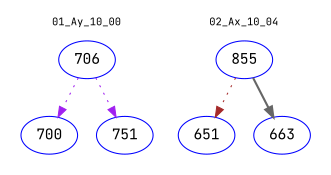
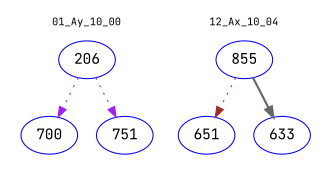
cluster "02_Ax_10_04": label "02_Ax_10_04" -> "12_Ax_10_04"
node "706": label "706" -> "206"
node "663": label "663" -> "633"
